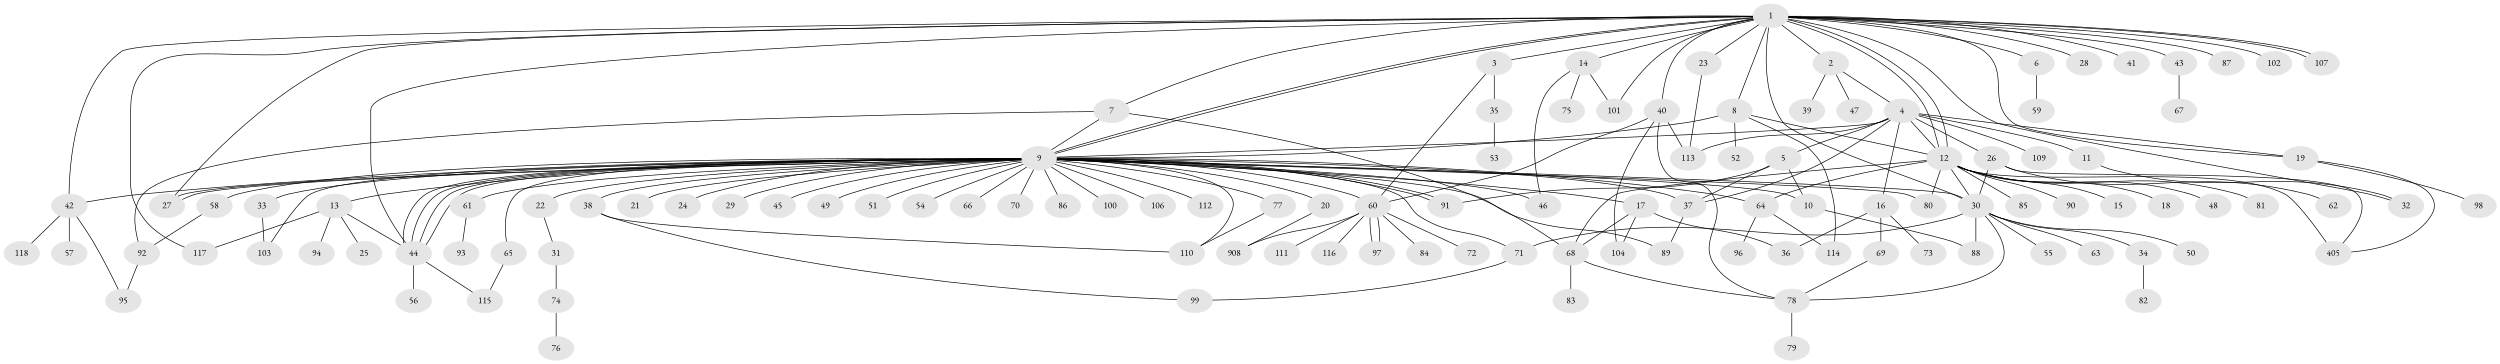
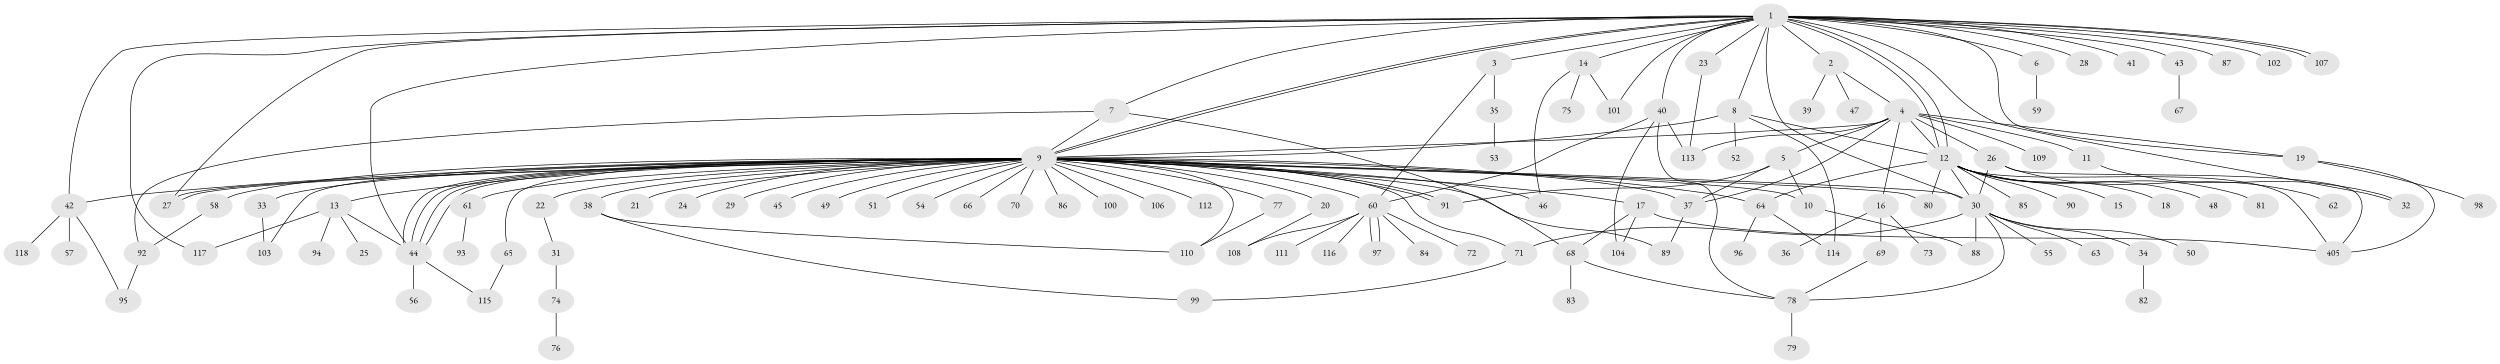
edge "12" -- "68": removed
edge "17" -- "36": now "17" -- "405"
node "908": label "908" -> "108"
